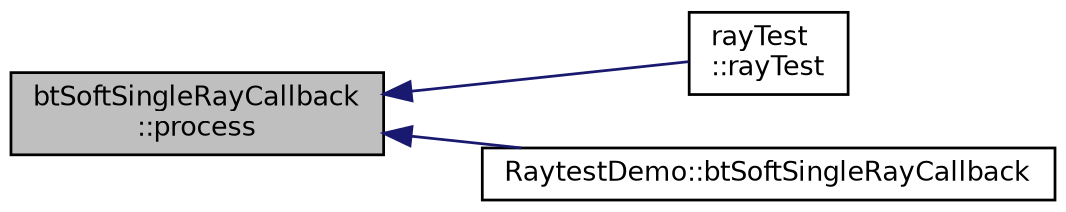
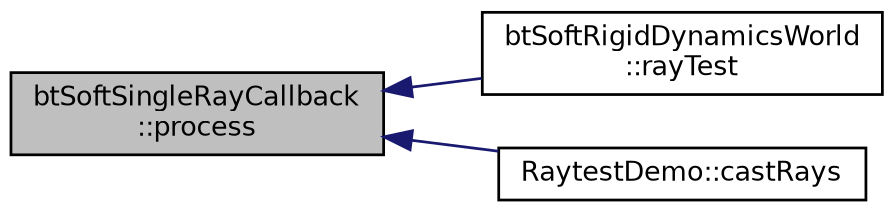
node "rayTest ::rayTest": label "rayTest ::rayTest" -> "btSoftRigidDynamicsWorld ::rayTest"
node "RaytestDemo::btSoftSingleRayCallback": label "RaytestDemo::btSoftSingleRayCallback" -> "RaytestDemo::castRays"
